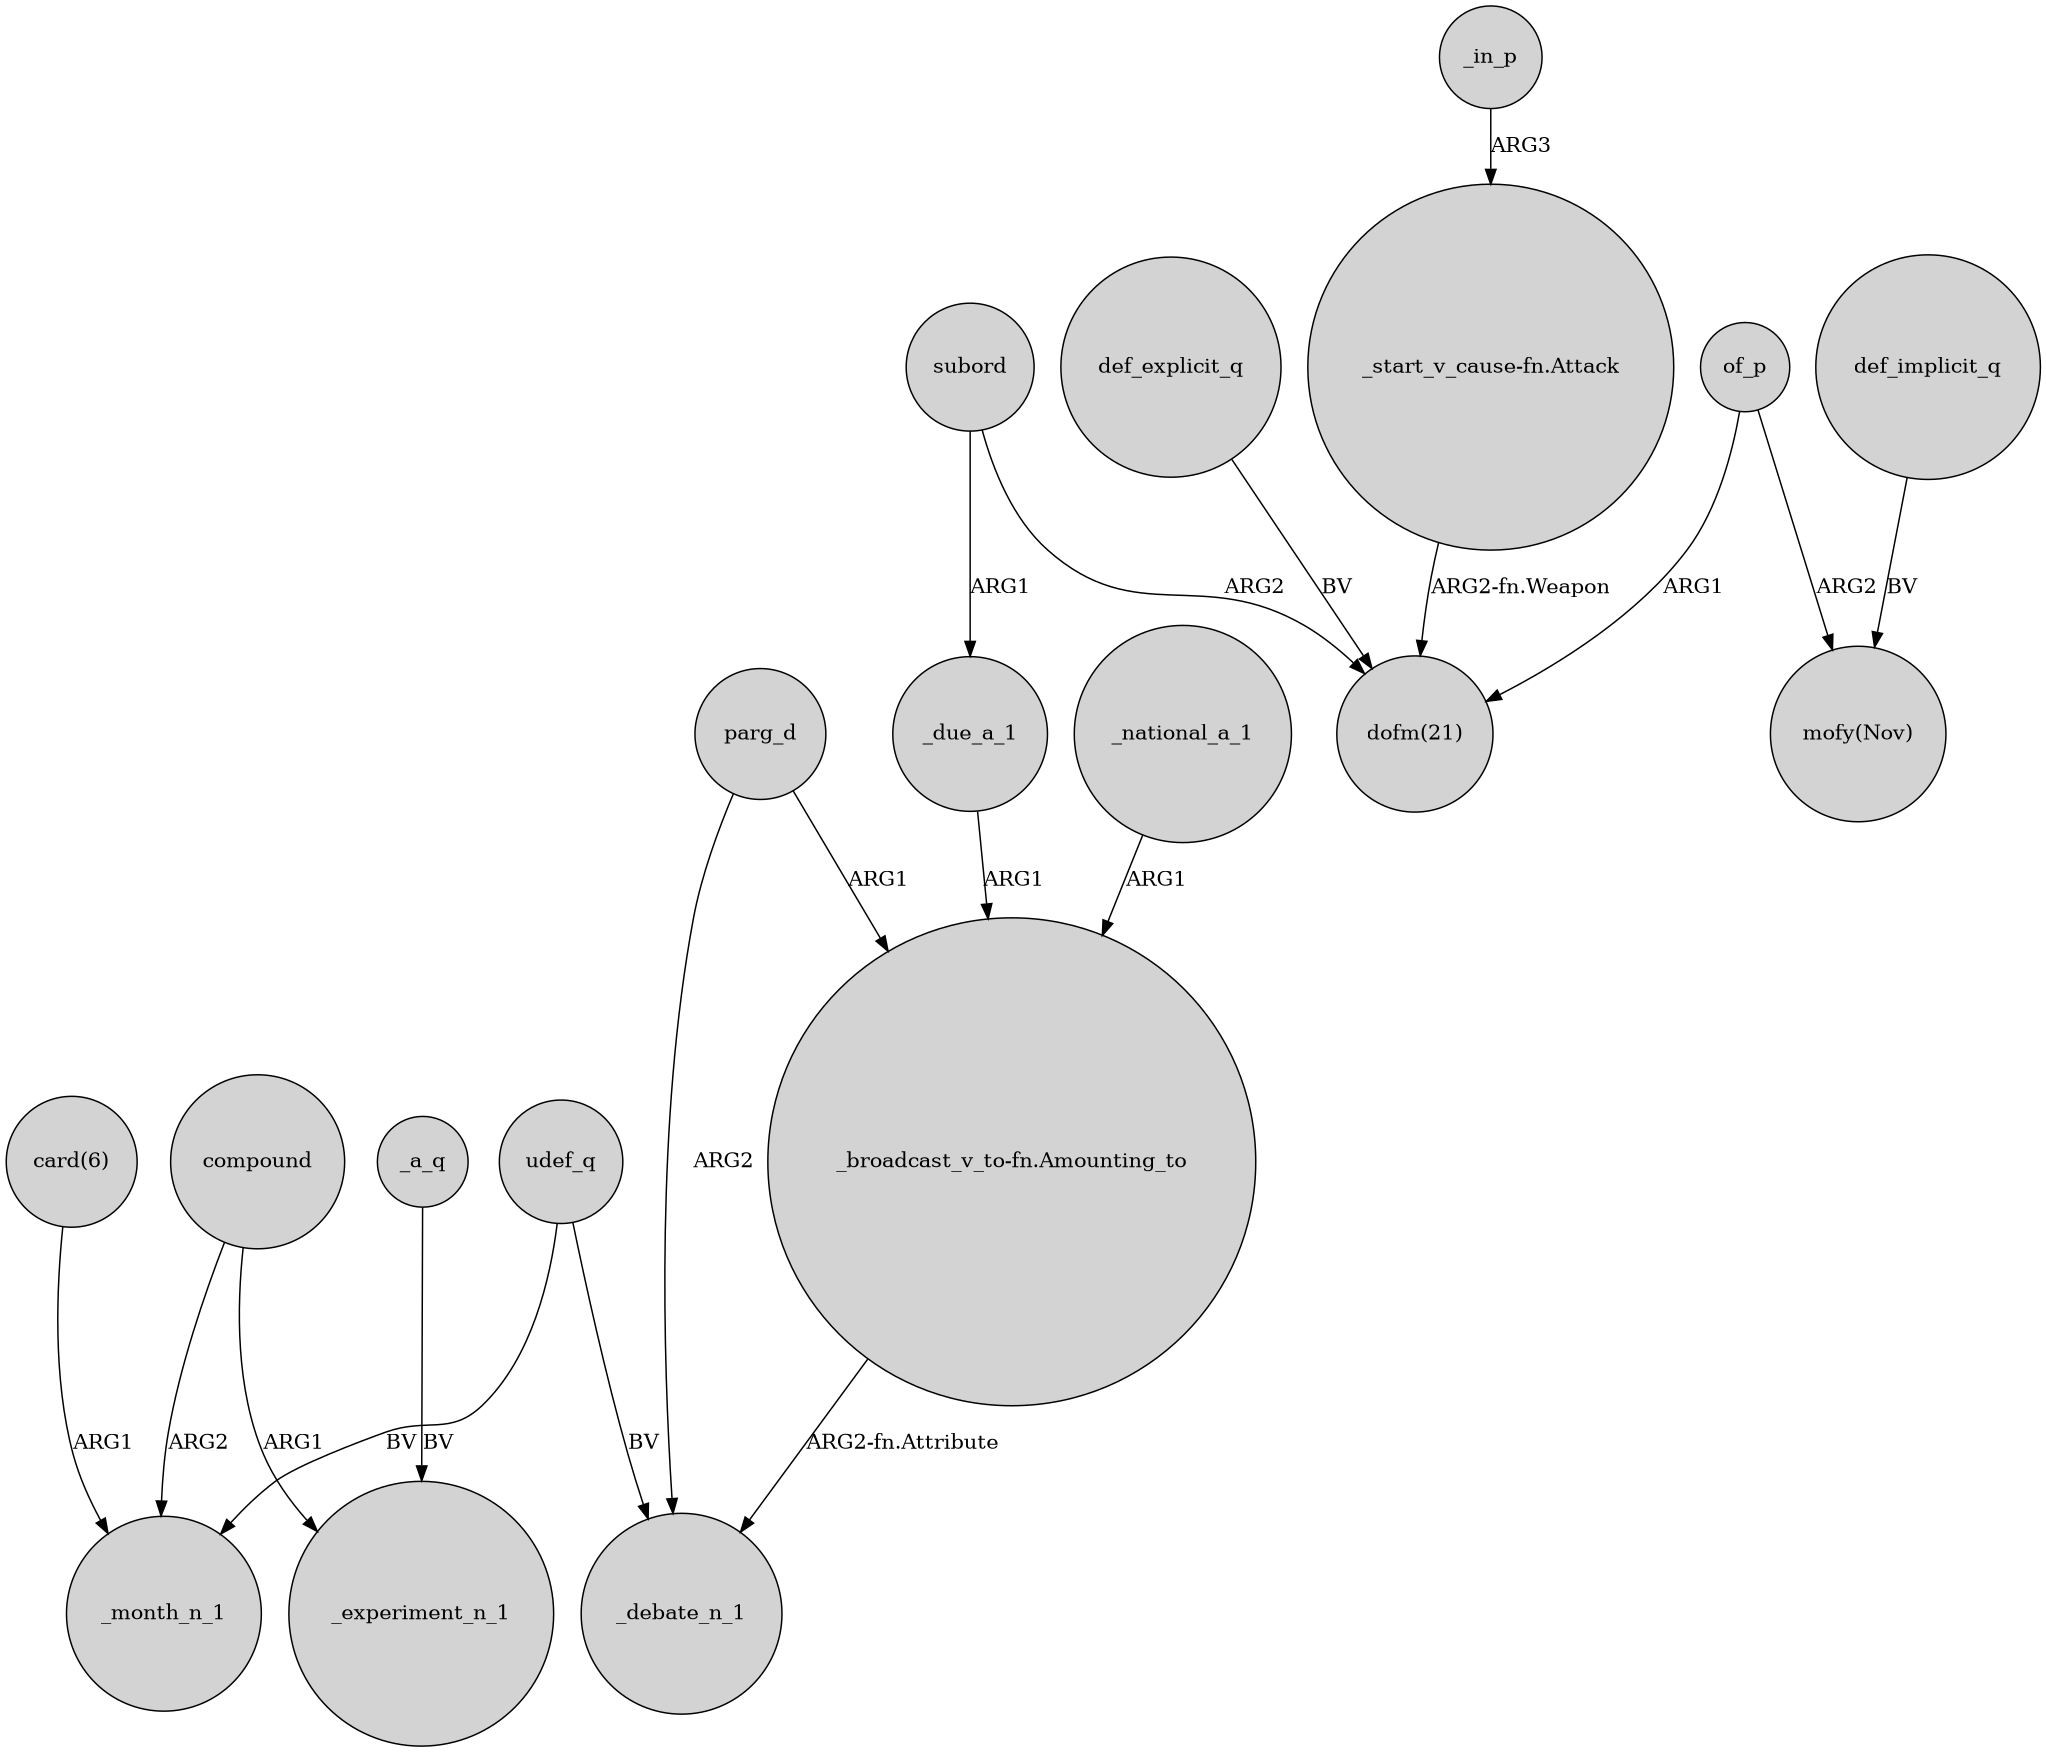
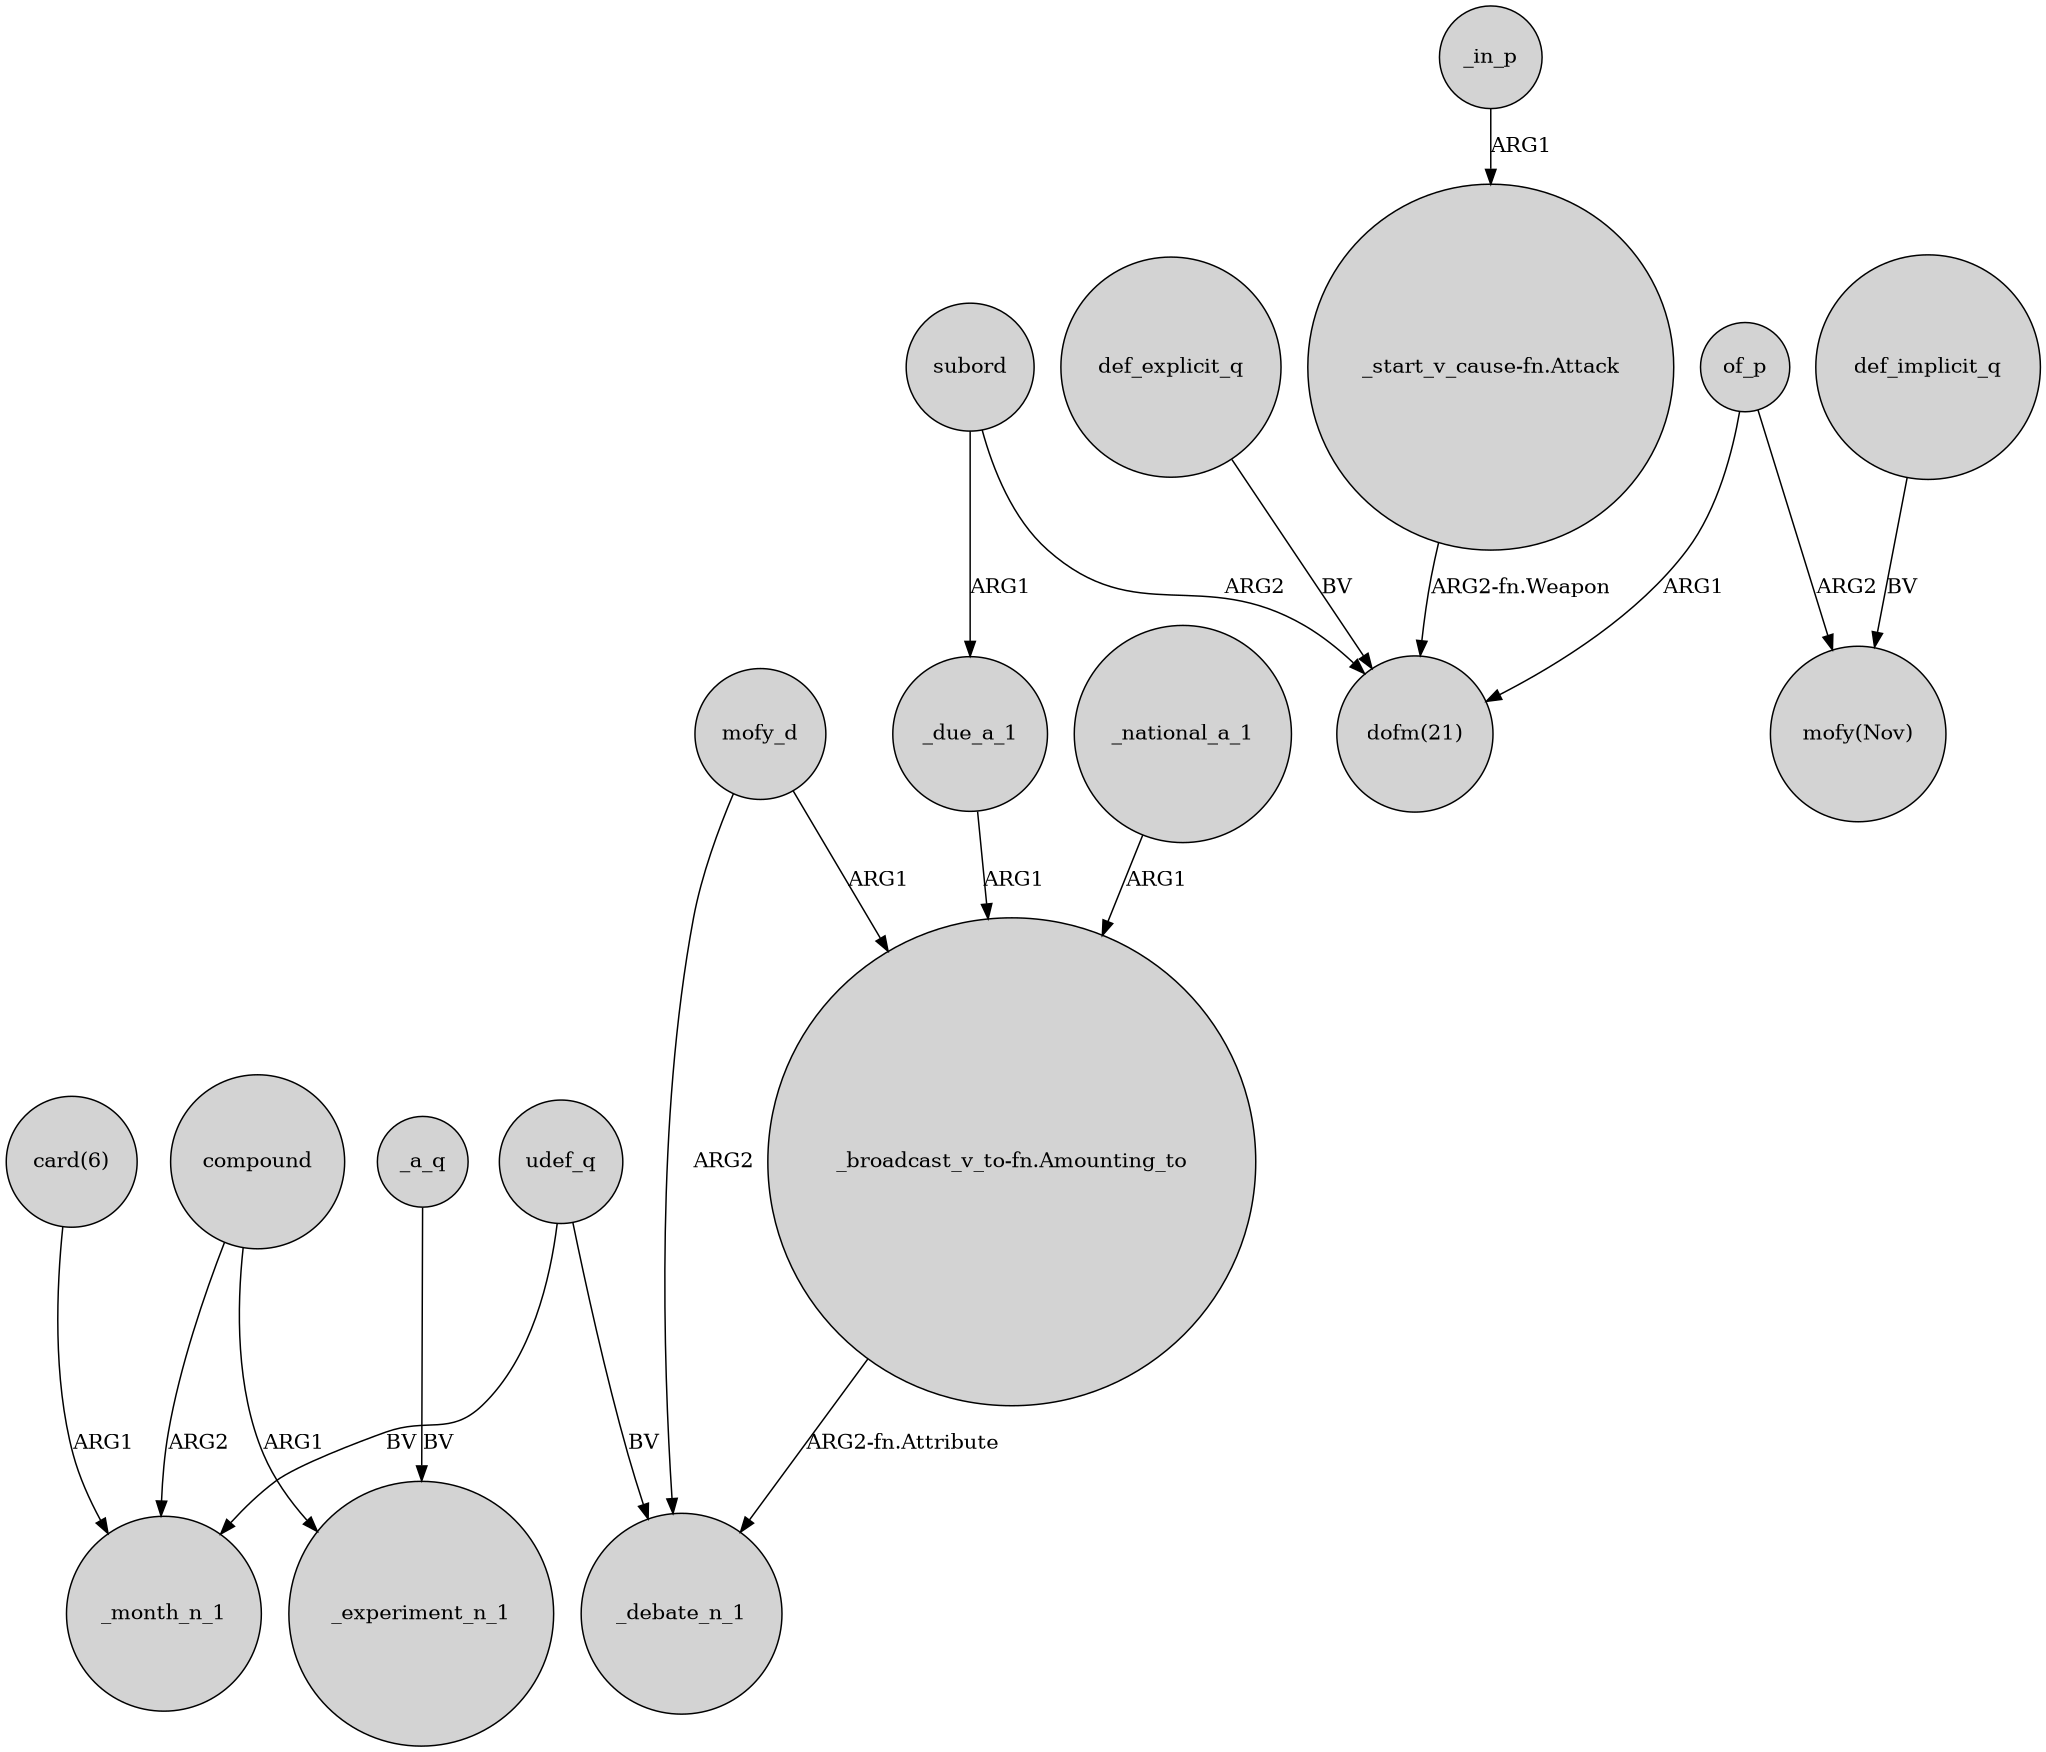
edge "_in_p" -> "_start_v_cause-fn.Attack": label "ARG3" -> "ARG1"
node "parg_d": label "parg_d" -> "mofy_d"
